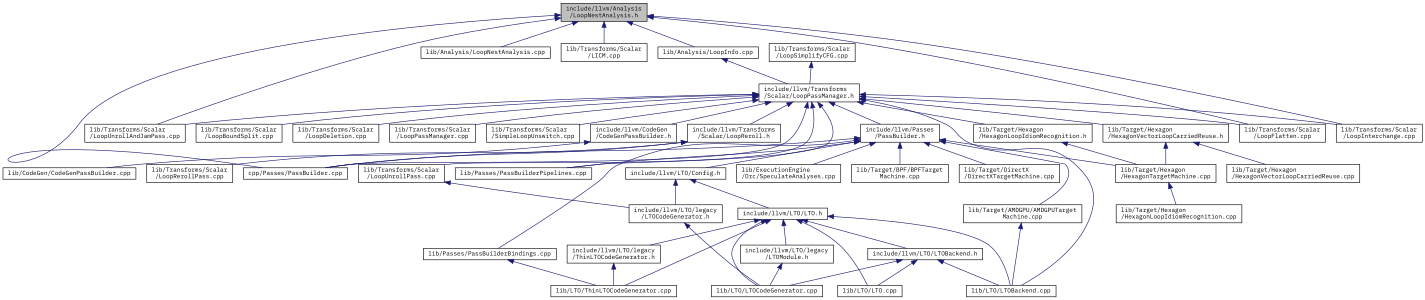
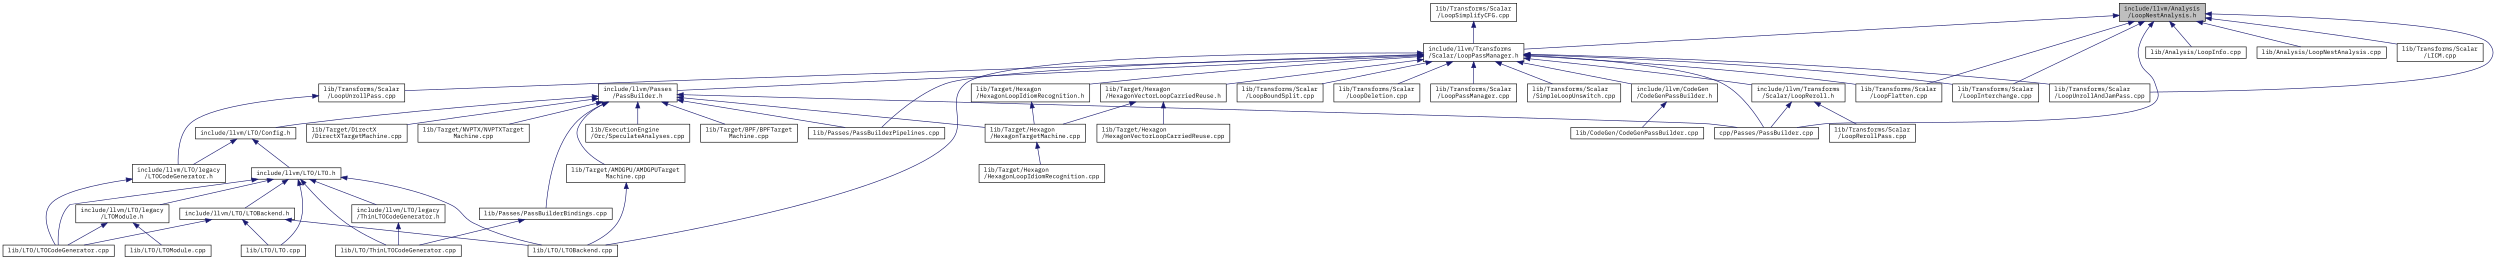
edge "include/llvm/Transforms /Scalar/LoopPassManager.h" -> "lib/Analysis/LoopInfo.cpp": now "include/llvm/Transforms /Scalar/LoopPassManager.h" -> "include/llvm/Analysis /LoopNestAnalysis.h"
node "lib/Target/NVPTX/NVPTXTarget Machine.cpp": added
node "lib/LTO/LTOModule.cpp": added
